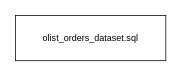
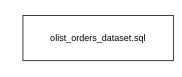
node "olist_orders_dataset.sql": moved (90, 38) -> (98, 38)
